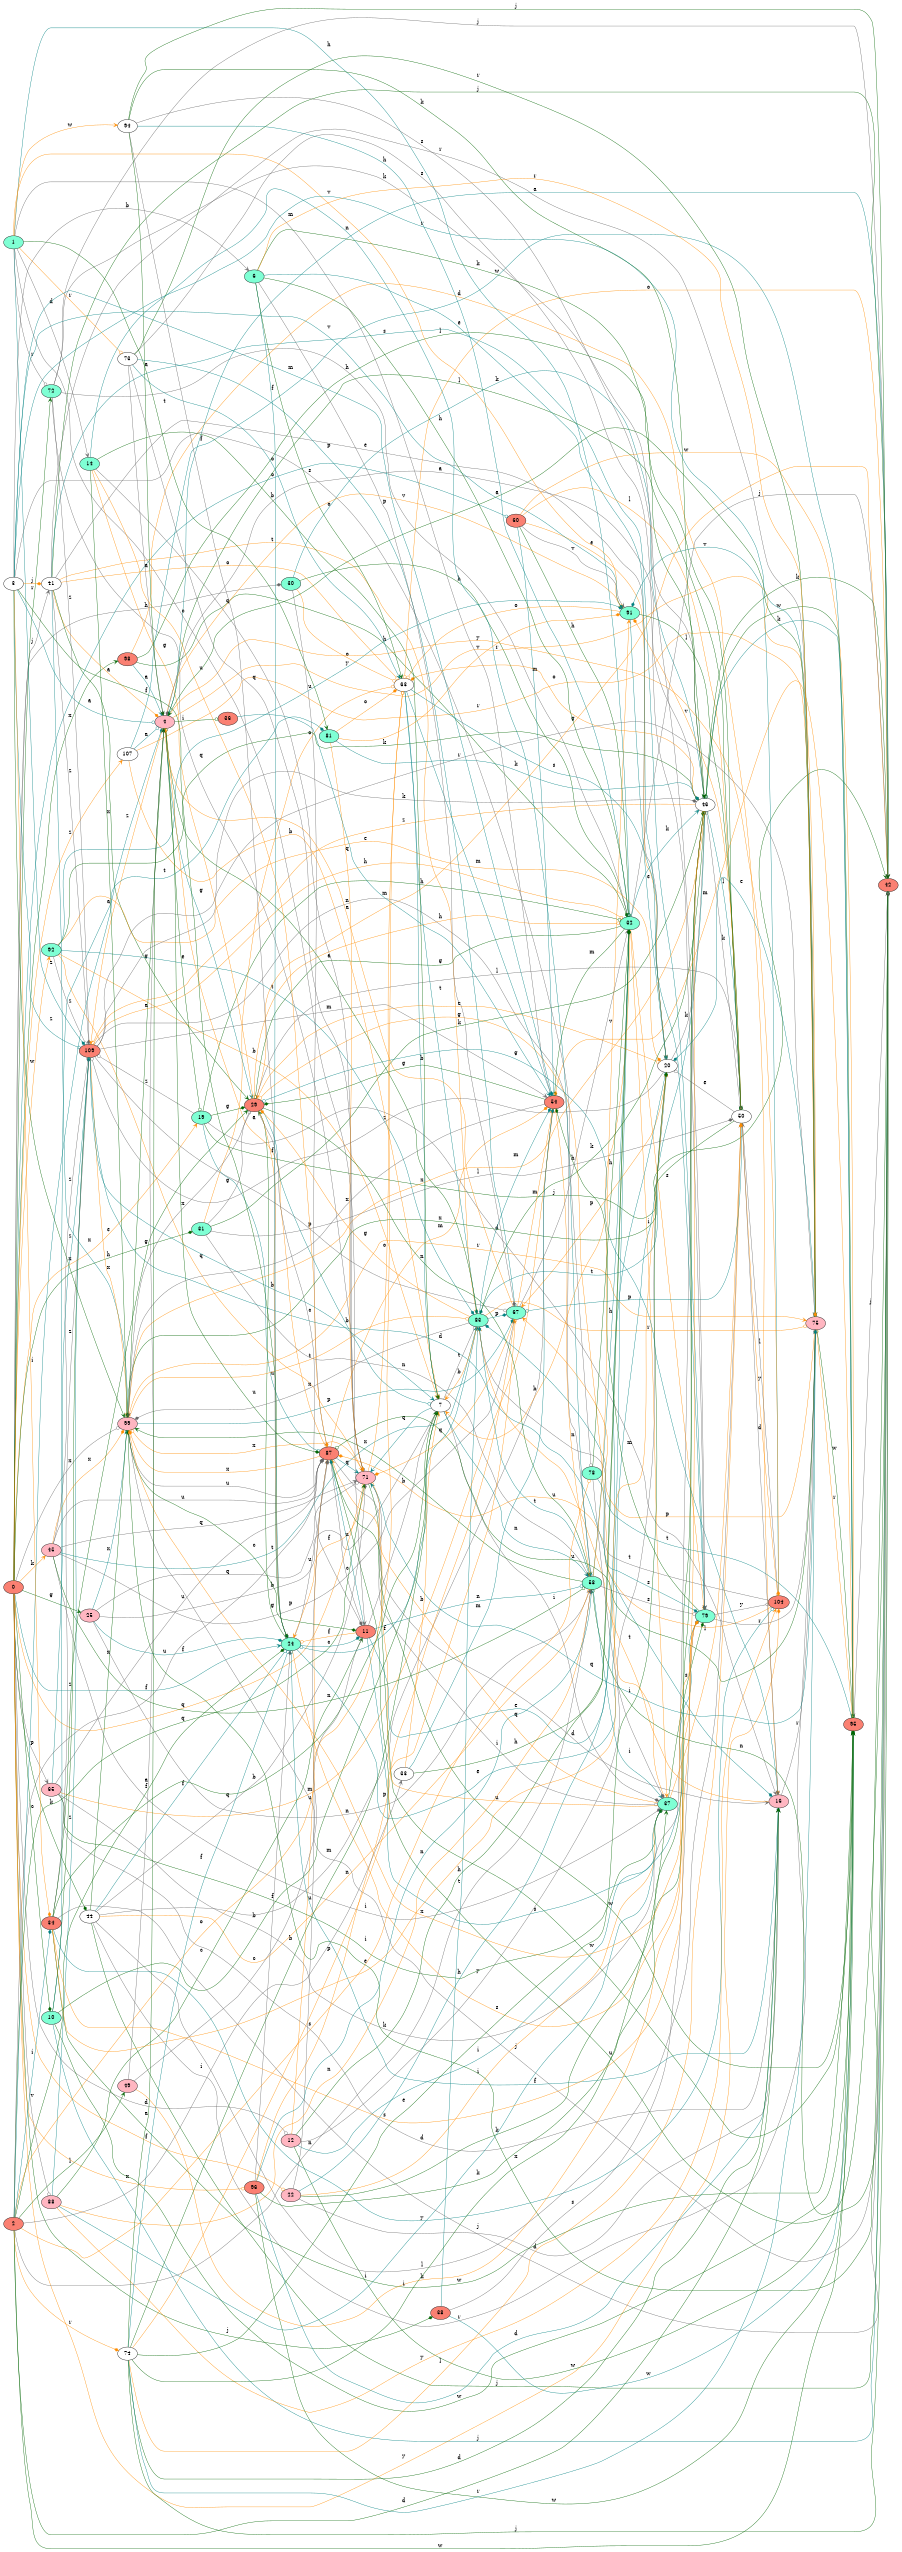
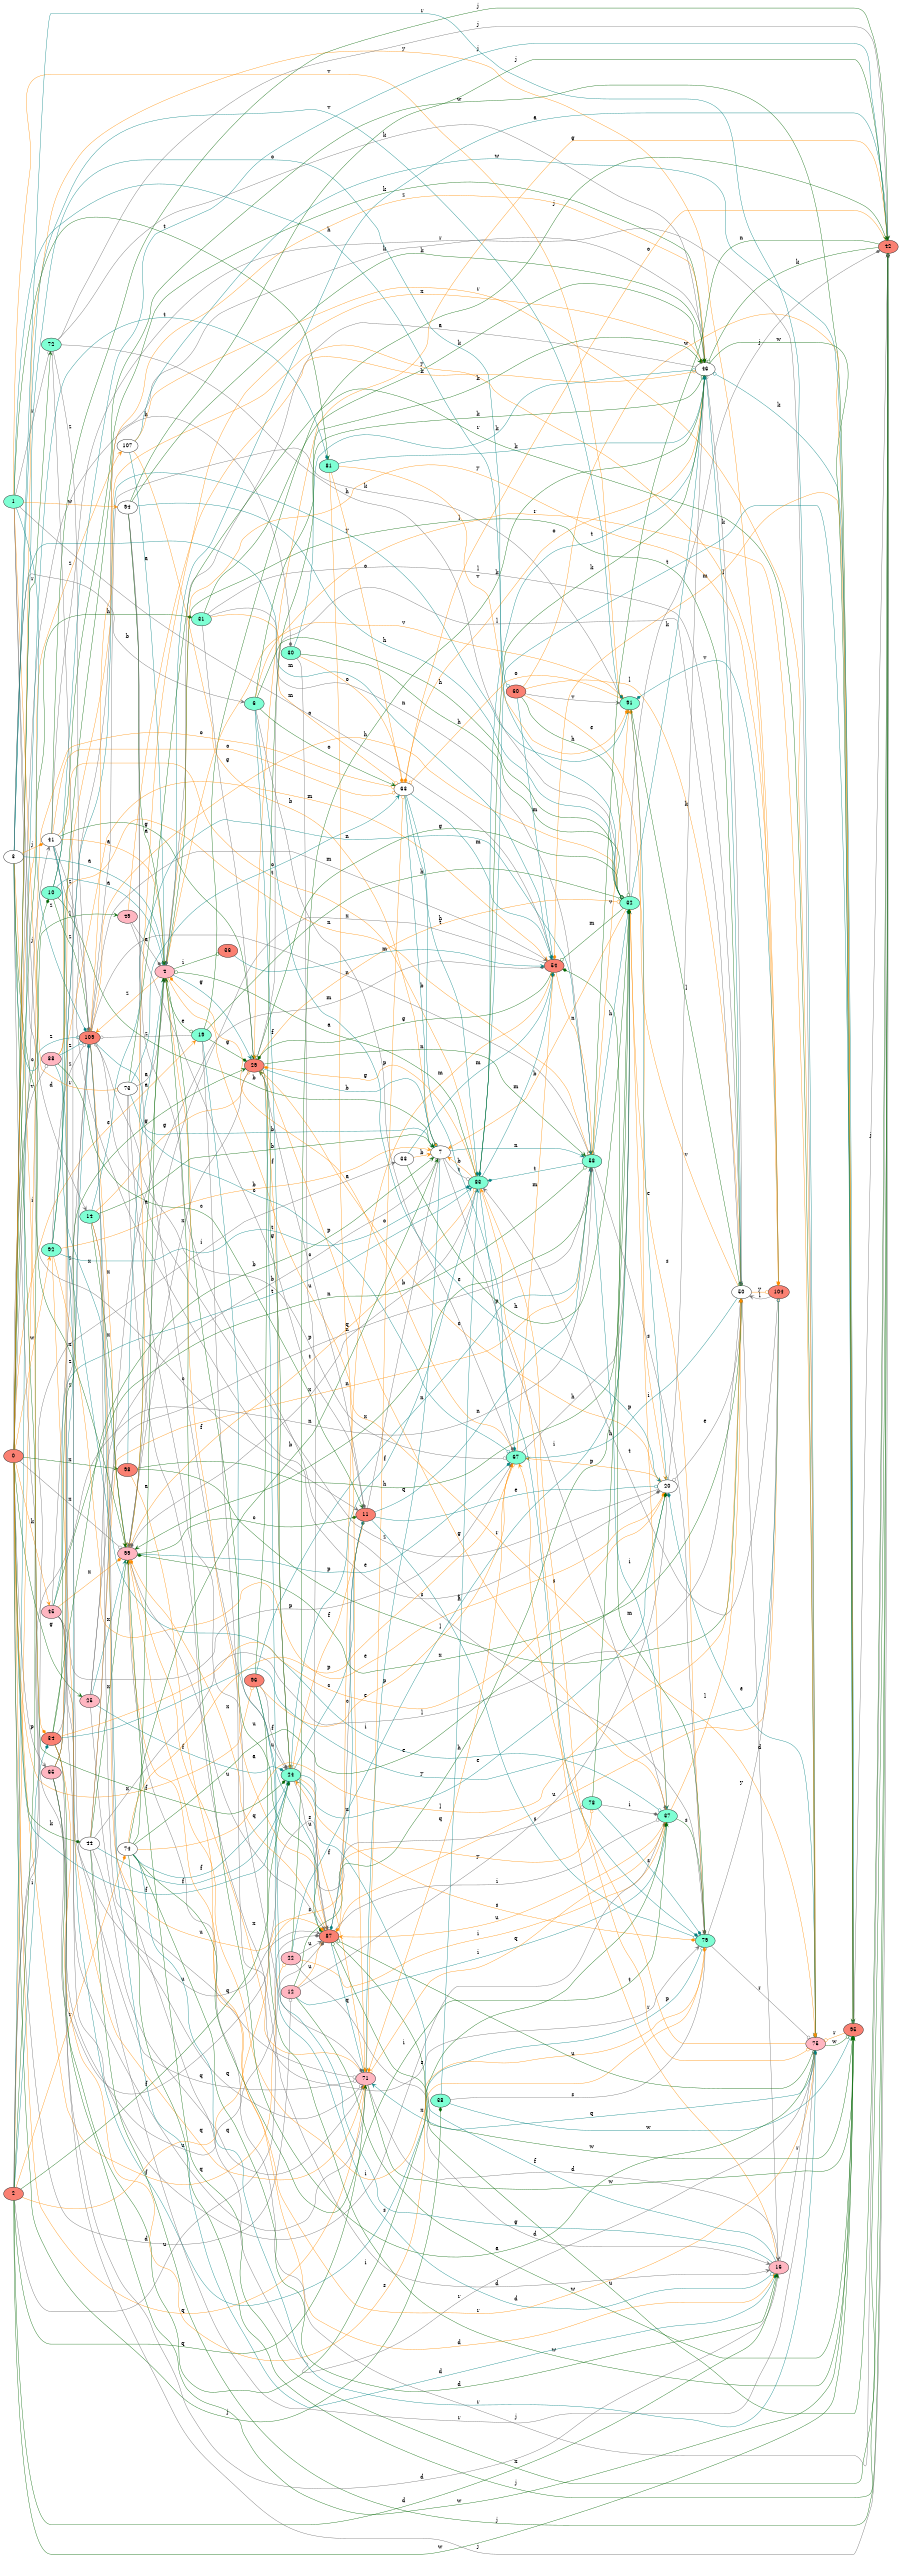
edge "109" -> "46": now "109" -> "91"
node "38": fillcolor salmon -> aquamarine
